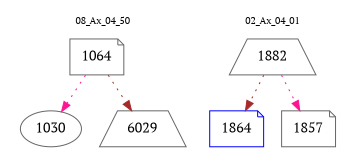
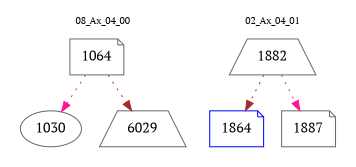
cluster "08_Ax_04_50": label "08_Ax_04_50" -> "08_Ax_04_00"
node "1857": label "1857" -> "1887"
